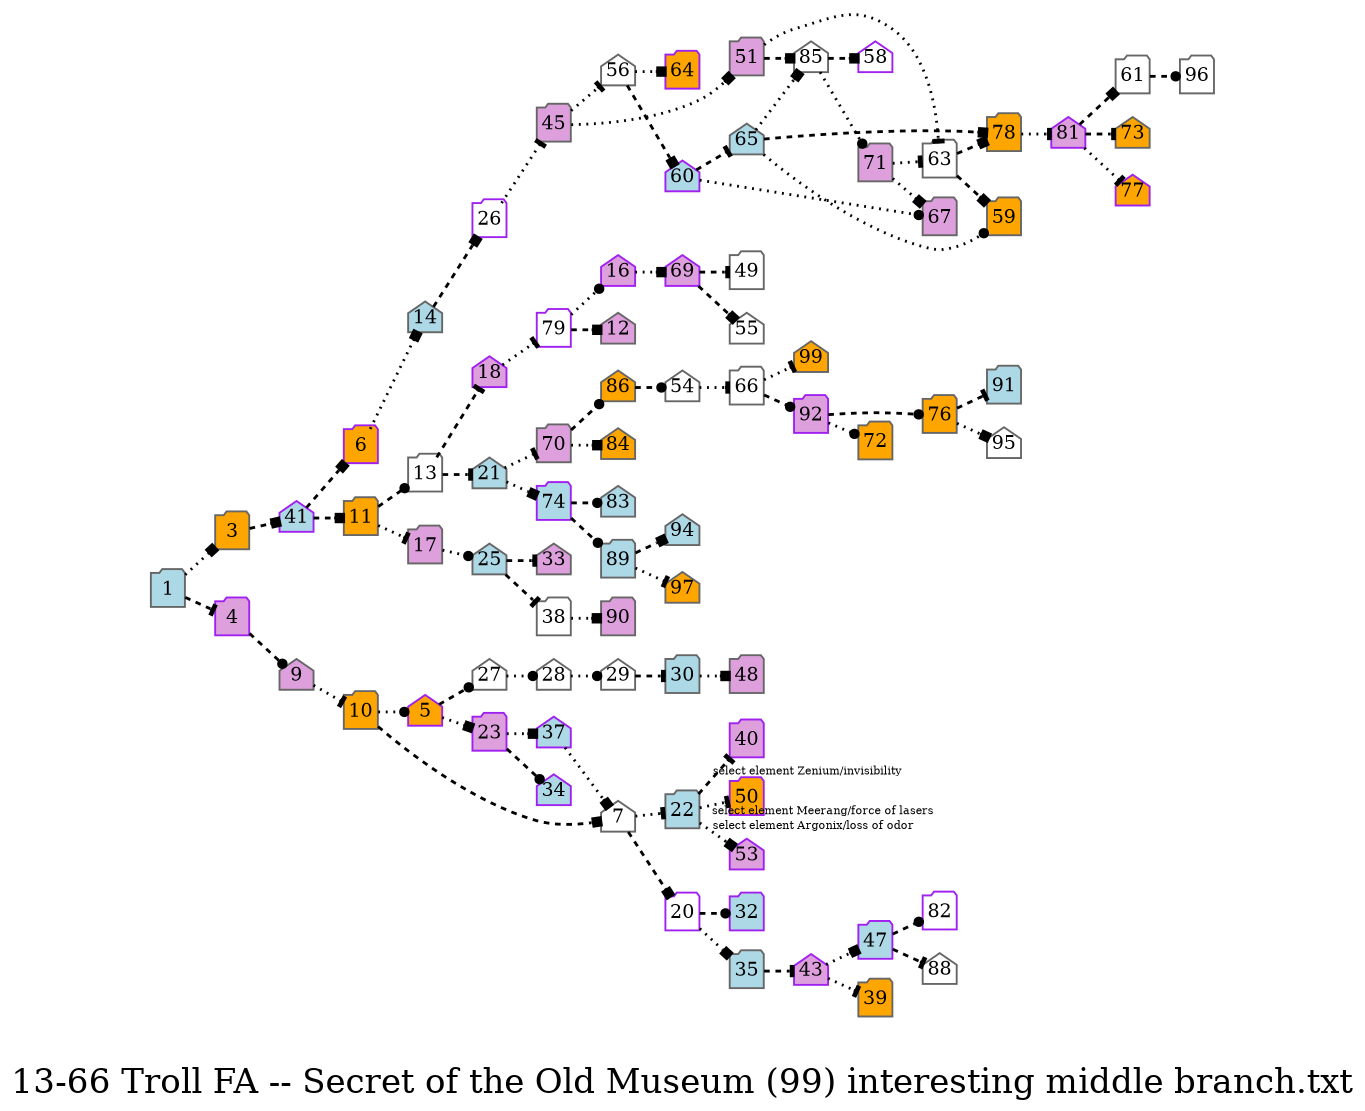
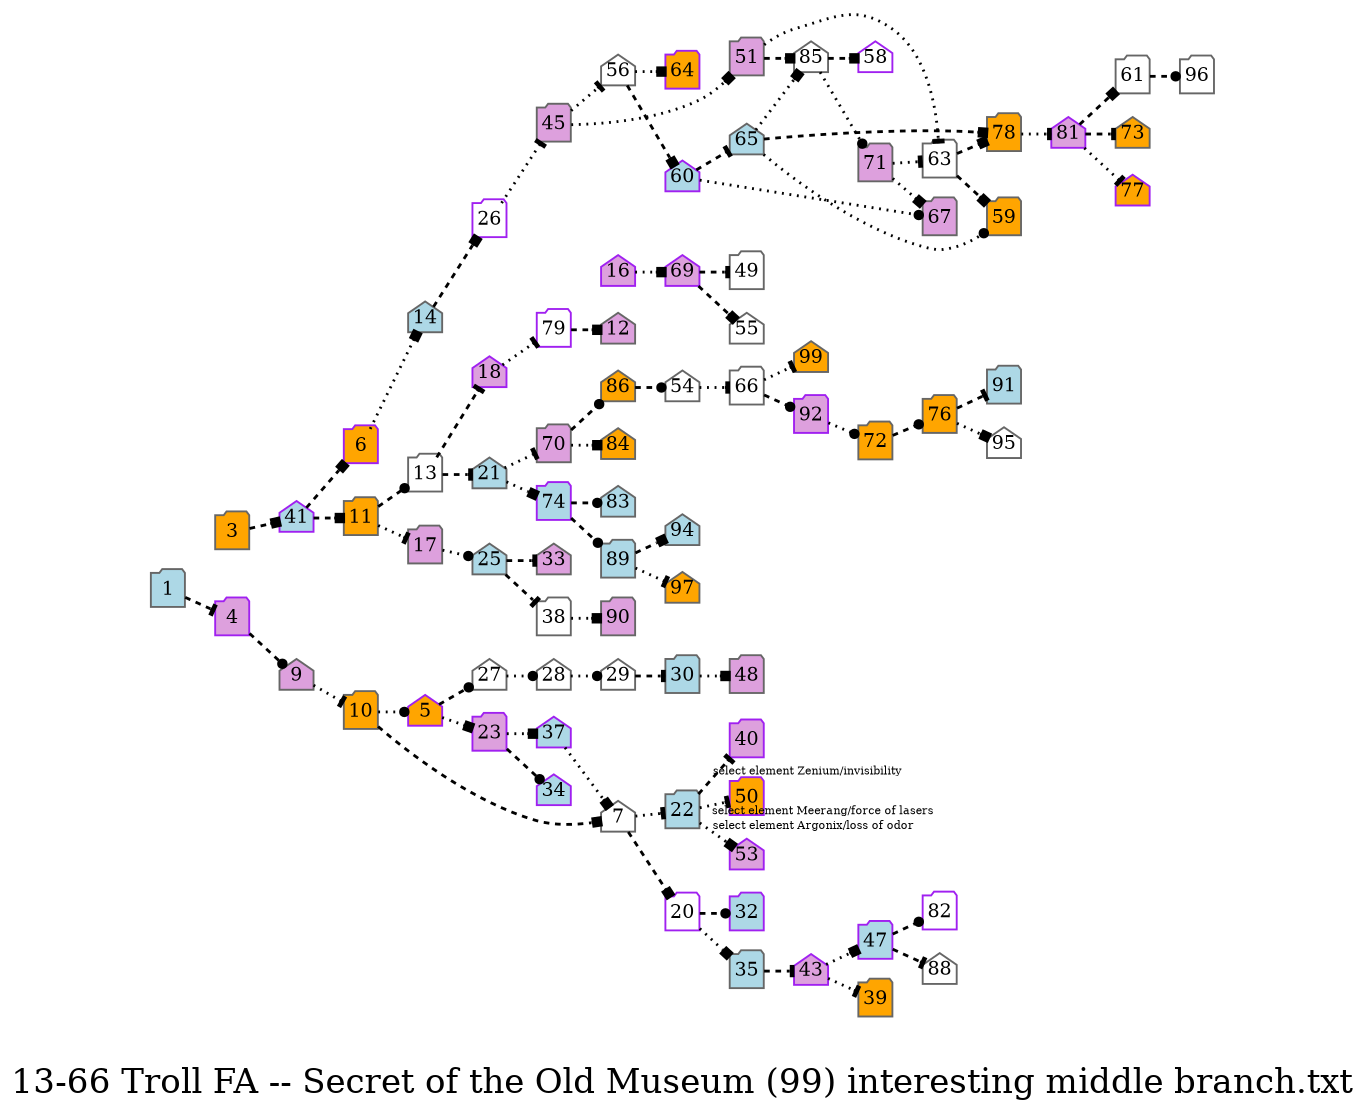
edge "79" -> "16": removed
edge "92" -> "76": now "72" -> "76"
edge "1" -> "3": removed
